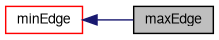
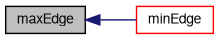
edge "maxEdge" -> "minEdge": reversed
